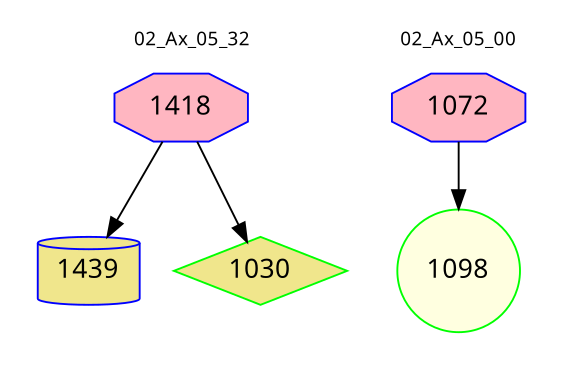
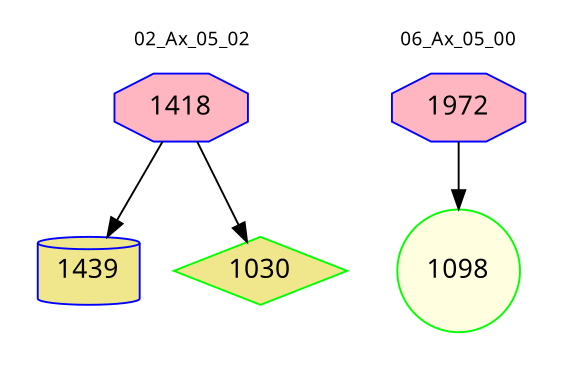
cluster "02_Ax_05_32": label "02_Ax_05_32" -> "02_Ax_05_02"
cluster "02_Ax_05_00": label "02_Ax_05_00" -> "06_Ax_05_00"
node "1072": label "1072" -> "1972"
